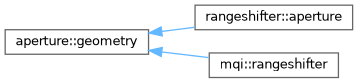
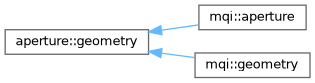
node "rangeshifter::aperture": label "rangeshifter::aperture" -> "mqi::aperture"
node "mqi::rangeshifter": label "mqi::rangeshifter" -> "mqi::geometry"
